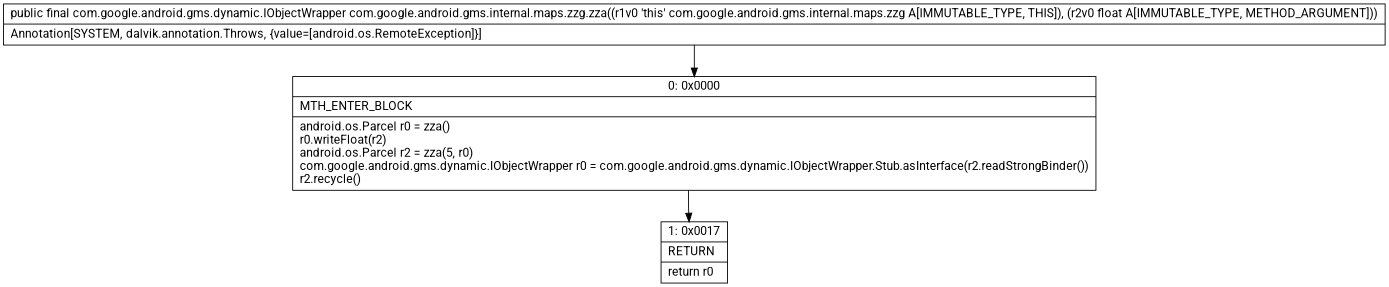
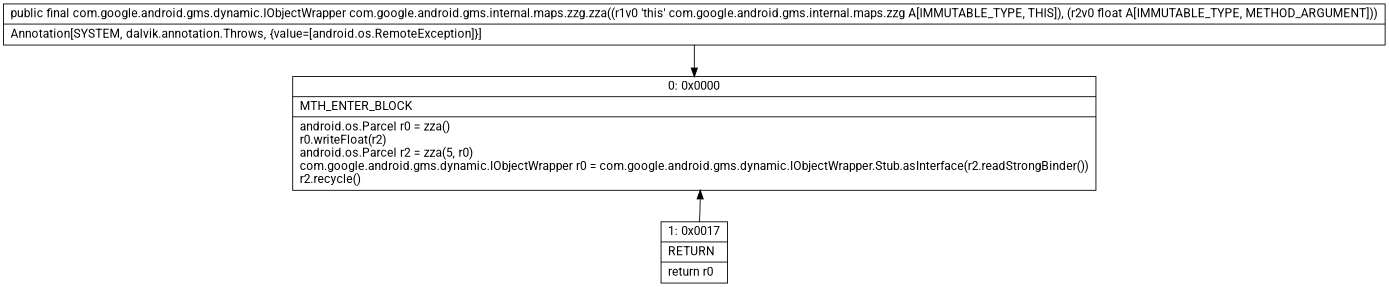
edge "0: 0x0000" -> "1: 0x0017": reversed
